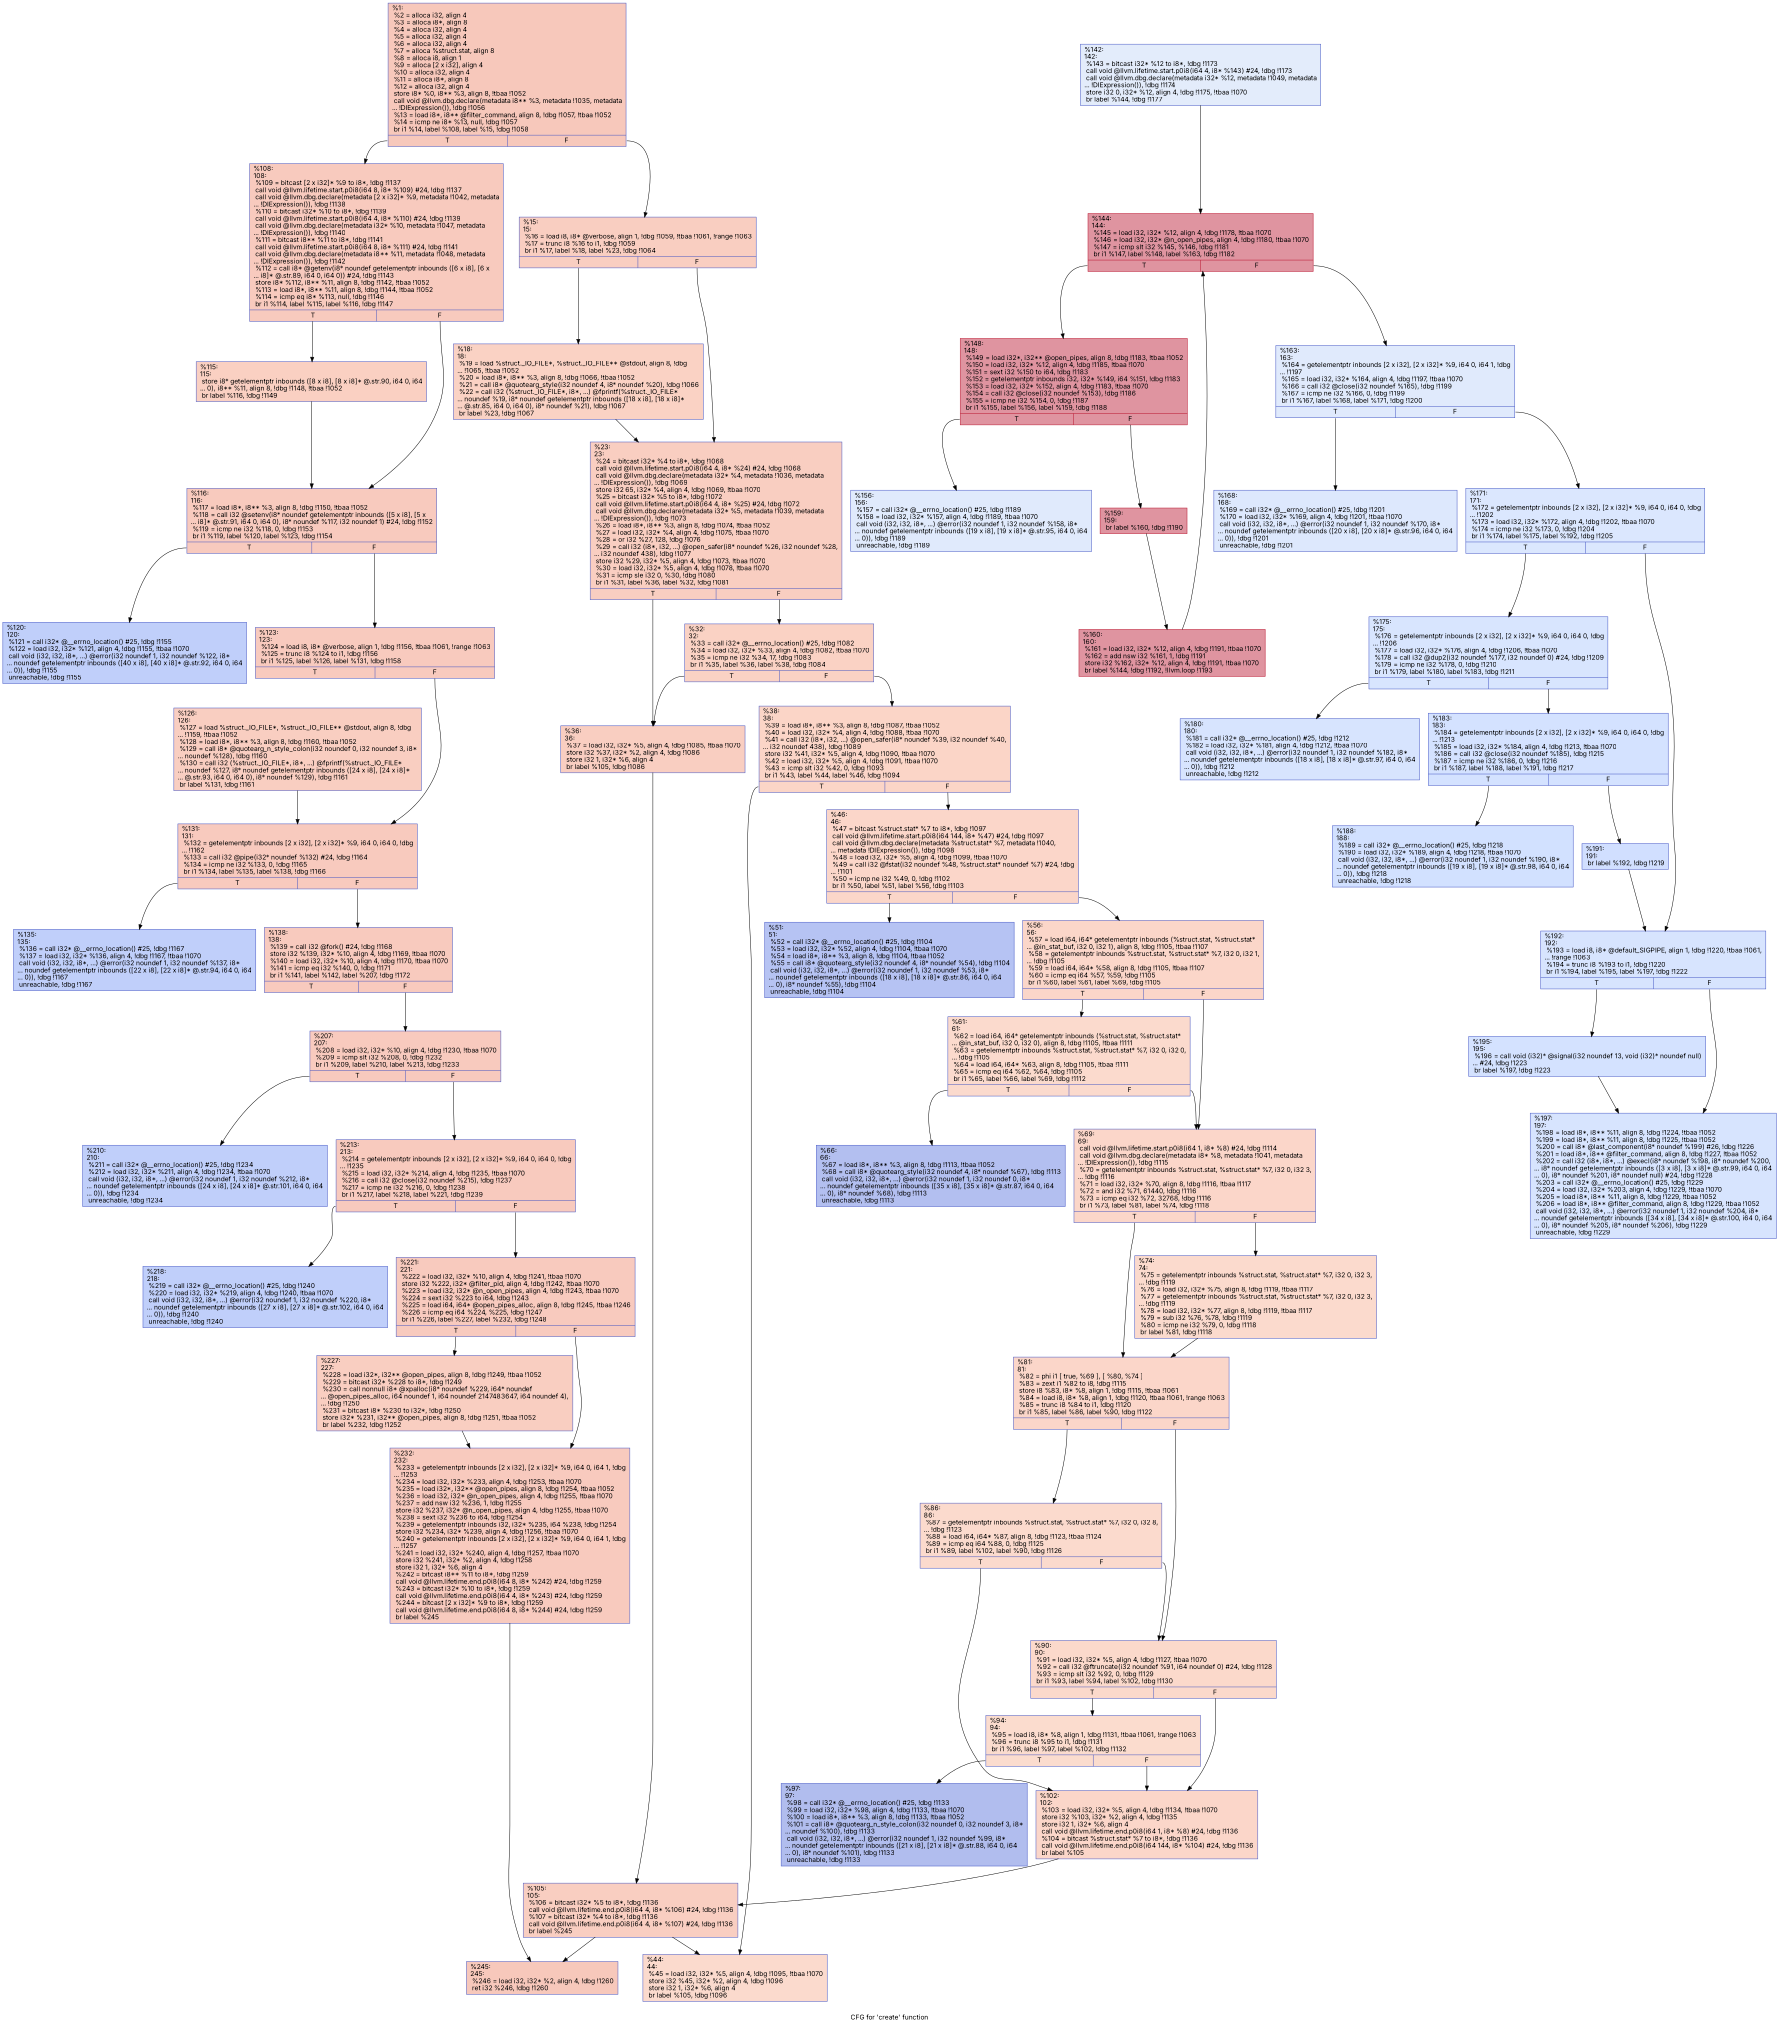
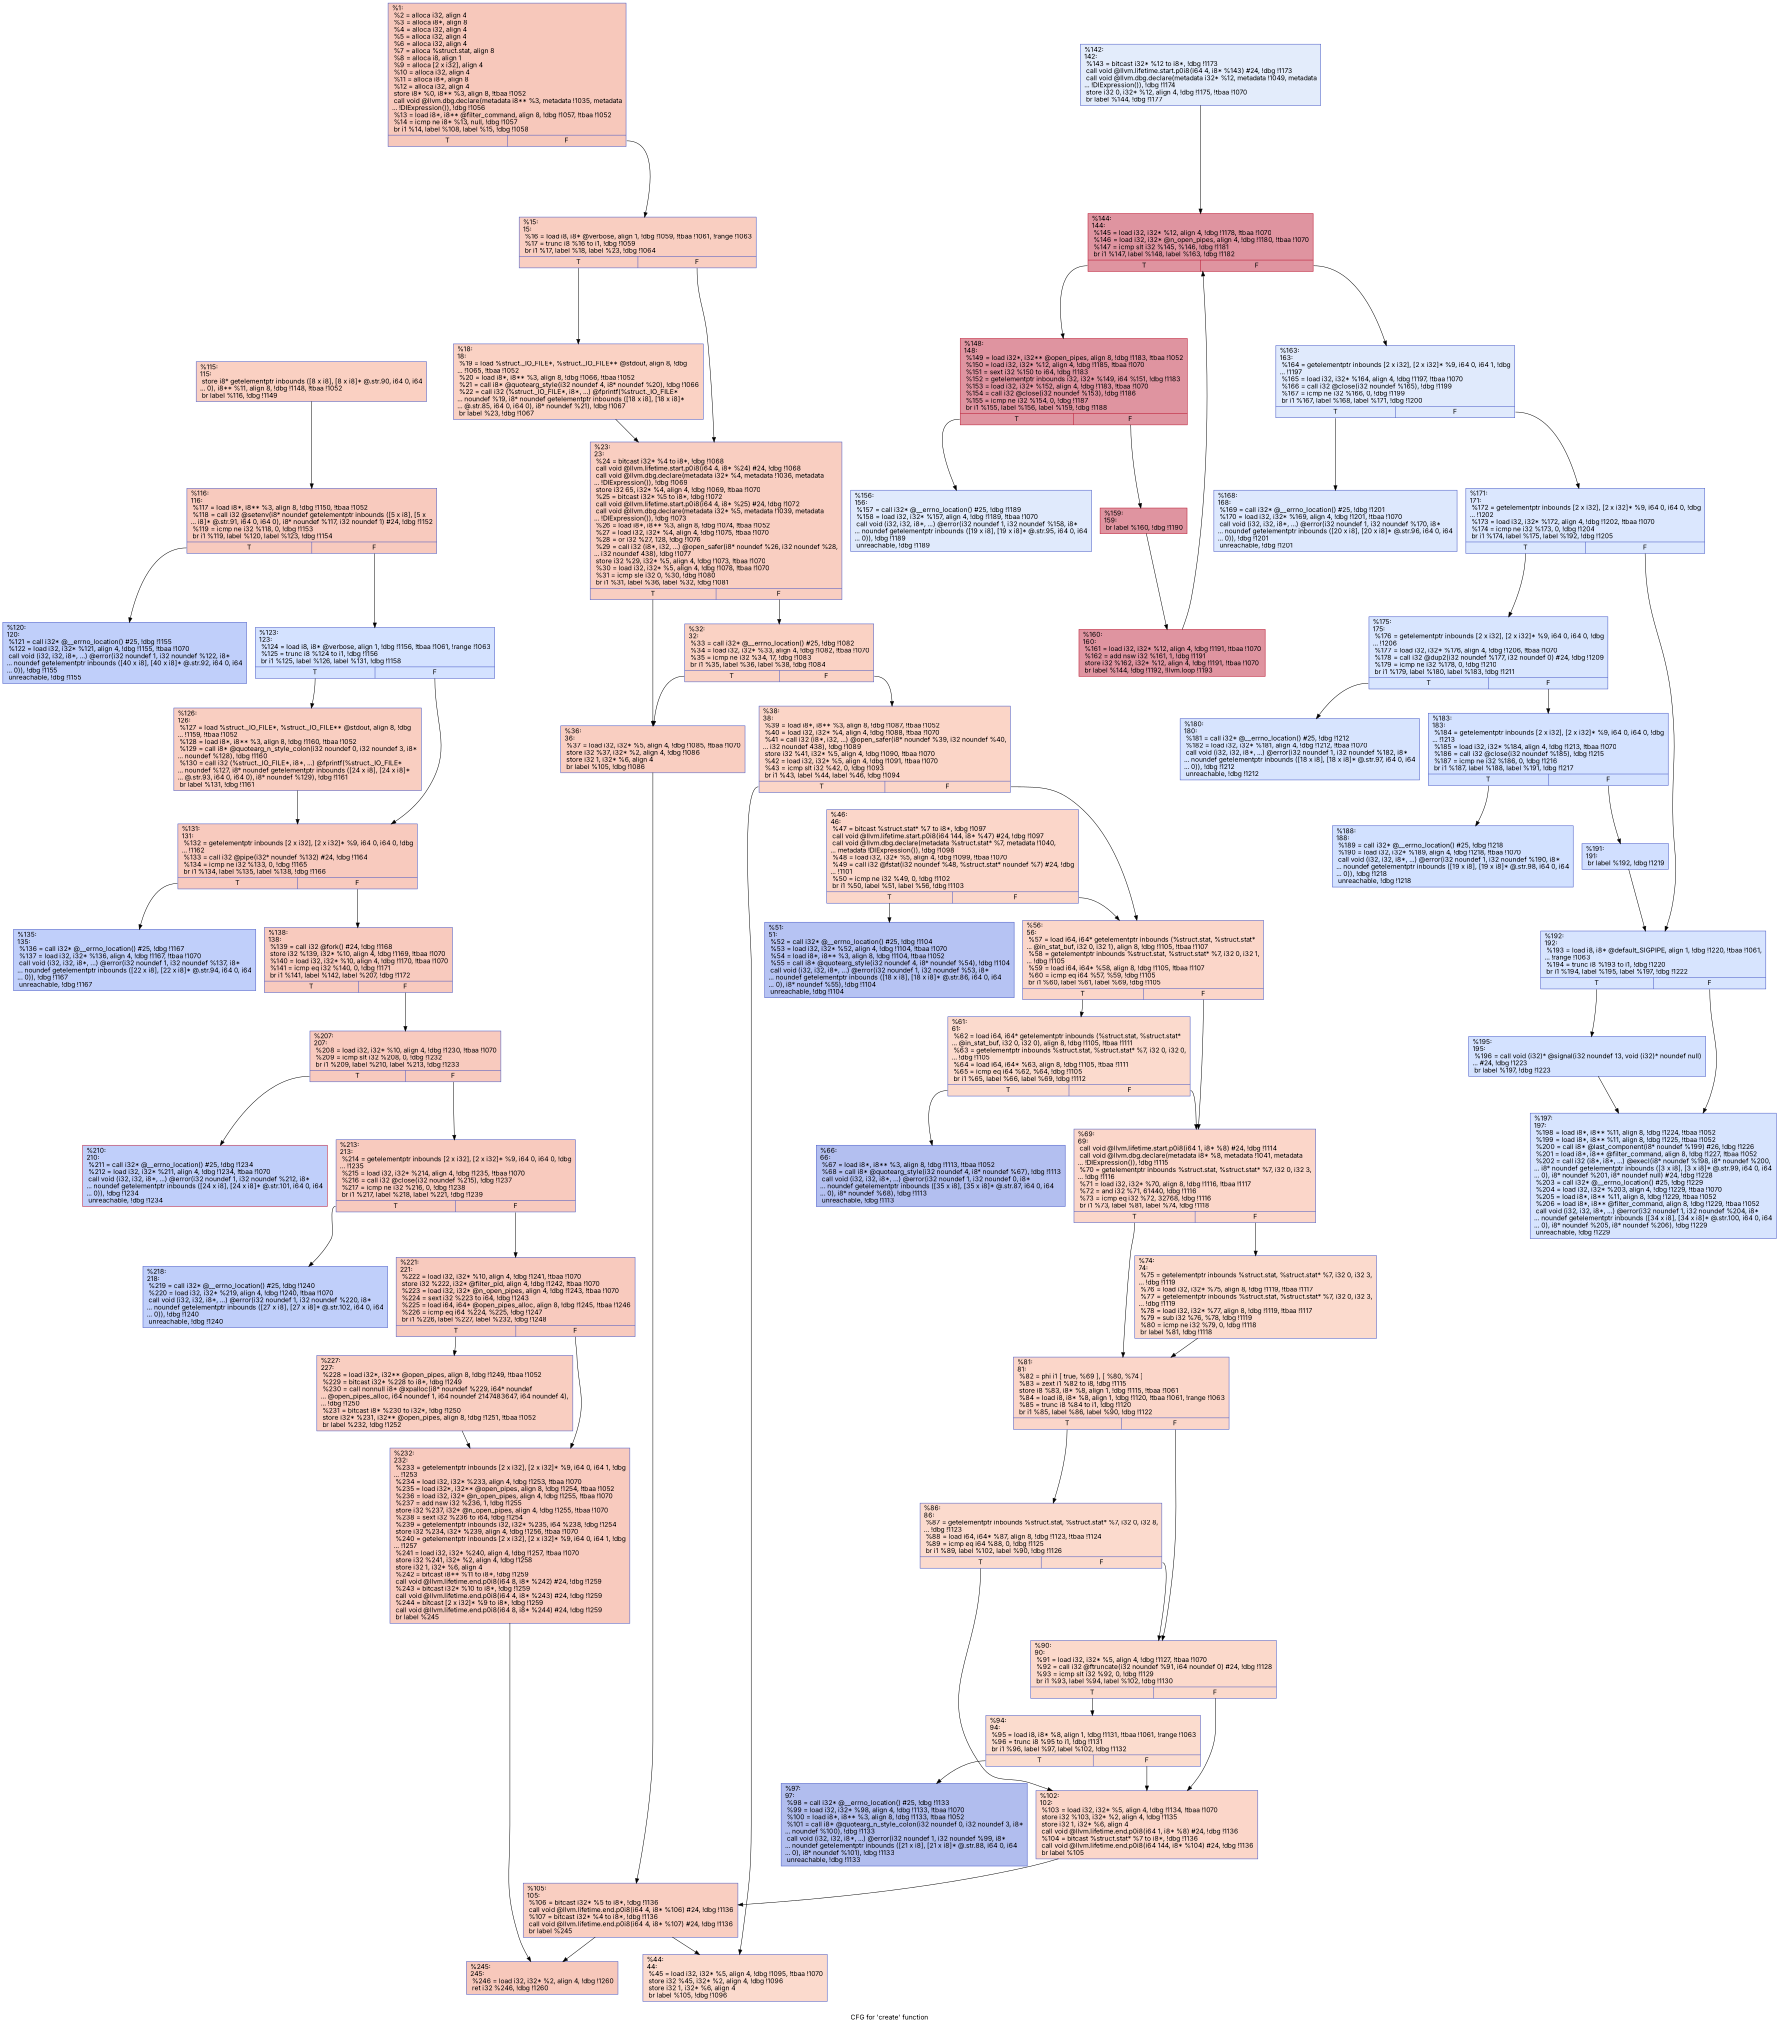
node "%108:": removed
node "%123:": fillcolor #ef886b70 -> #9ebeff70
edge "%123:" -> "%126:": added
edge "%38:" -> "%46:": now "%38:" -> "%56:"
node "%210:": color #3d50c3ff -> #b70d28ff
